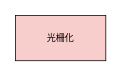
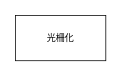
node "光柵化": fillcolor #f8cecc -> #ffffff
